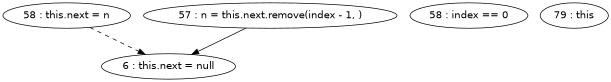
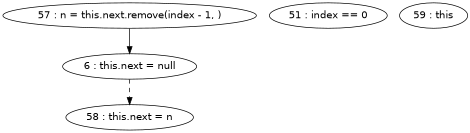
node "58 : index == 0": label "58 : index == 0" -> "51 : index == 0"
node "79 : this": label "79 : this" -> "59 : this"
edge "58 : this.next = n" -> "6 : this.next = null": reversed
